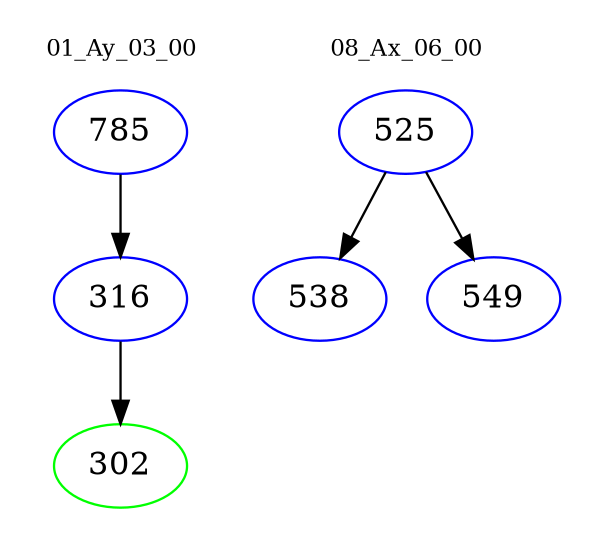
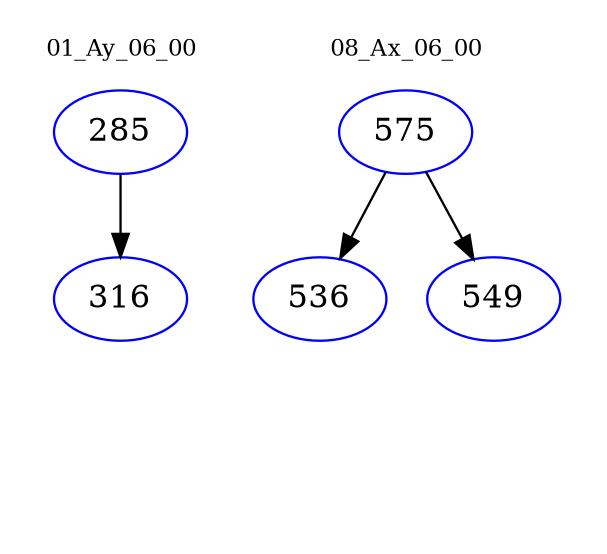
cluster "01_Ay_03_00": label "01_Ay_03_00" -> "01_Ay_06_00"
node "785": label "785" -> "285"
node "525": label "525" -> "575"
node "538": label "538" -> "536"
node "302": removed
